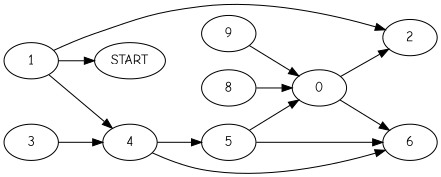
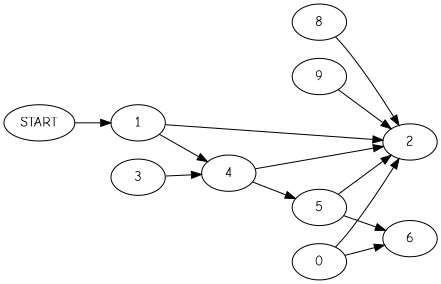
edge "9" -> "0": now "9" -> "2"
edge "1" -> "START": reversed
edge "8" -> "0": now "8" -> "2"
edge "5" -> "0": now "5" -> "2"
edge "4" -> "6": now "4" -> "2"
